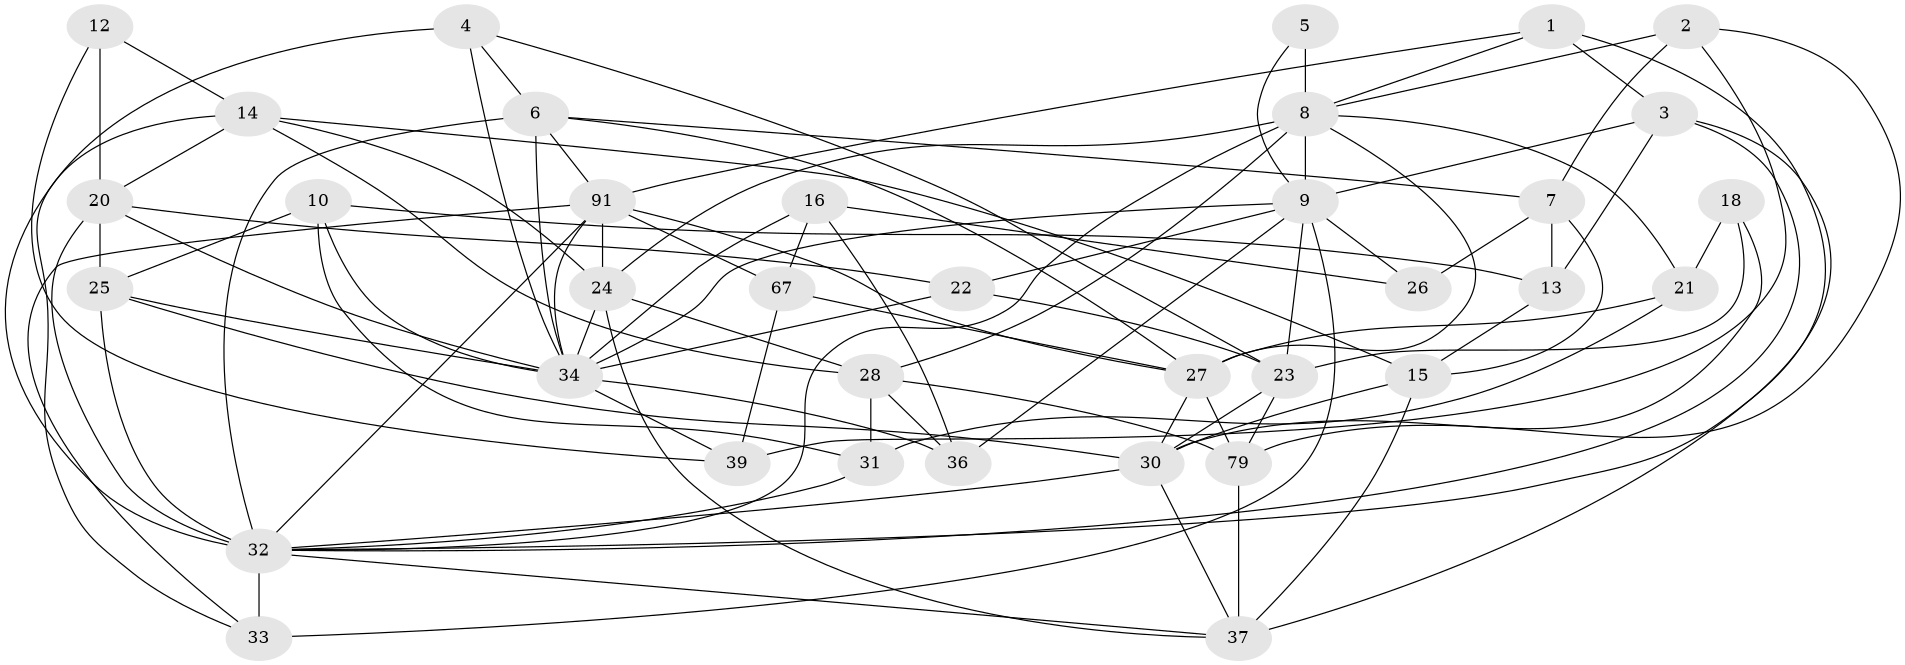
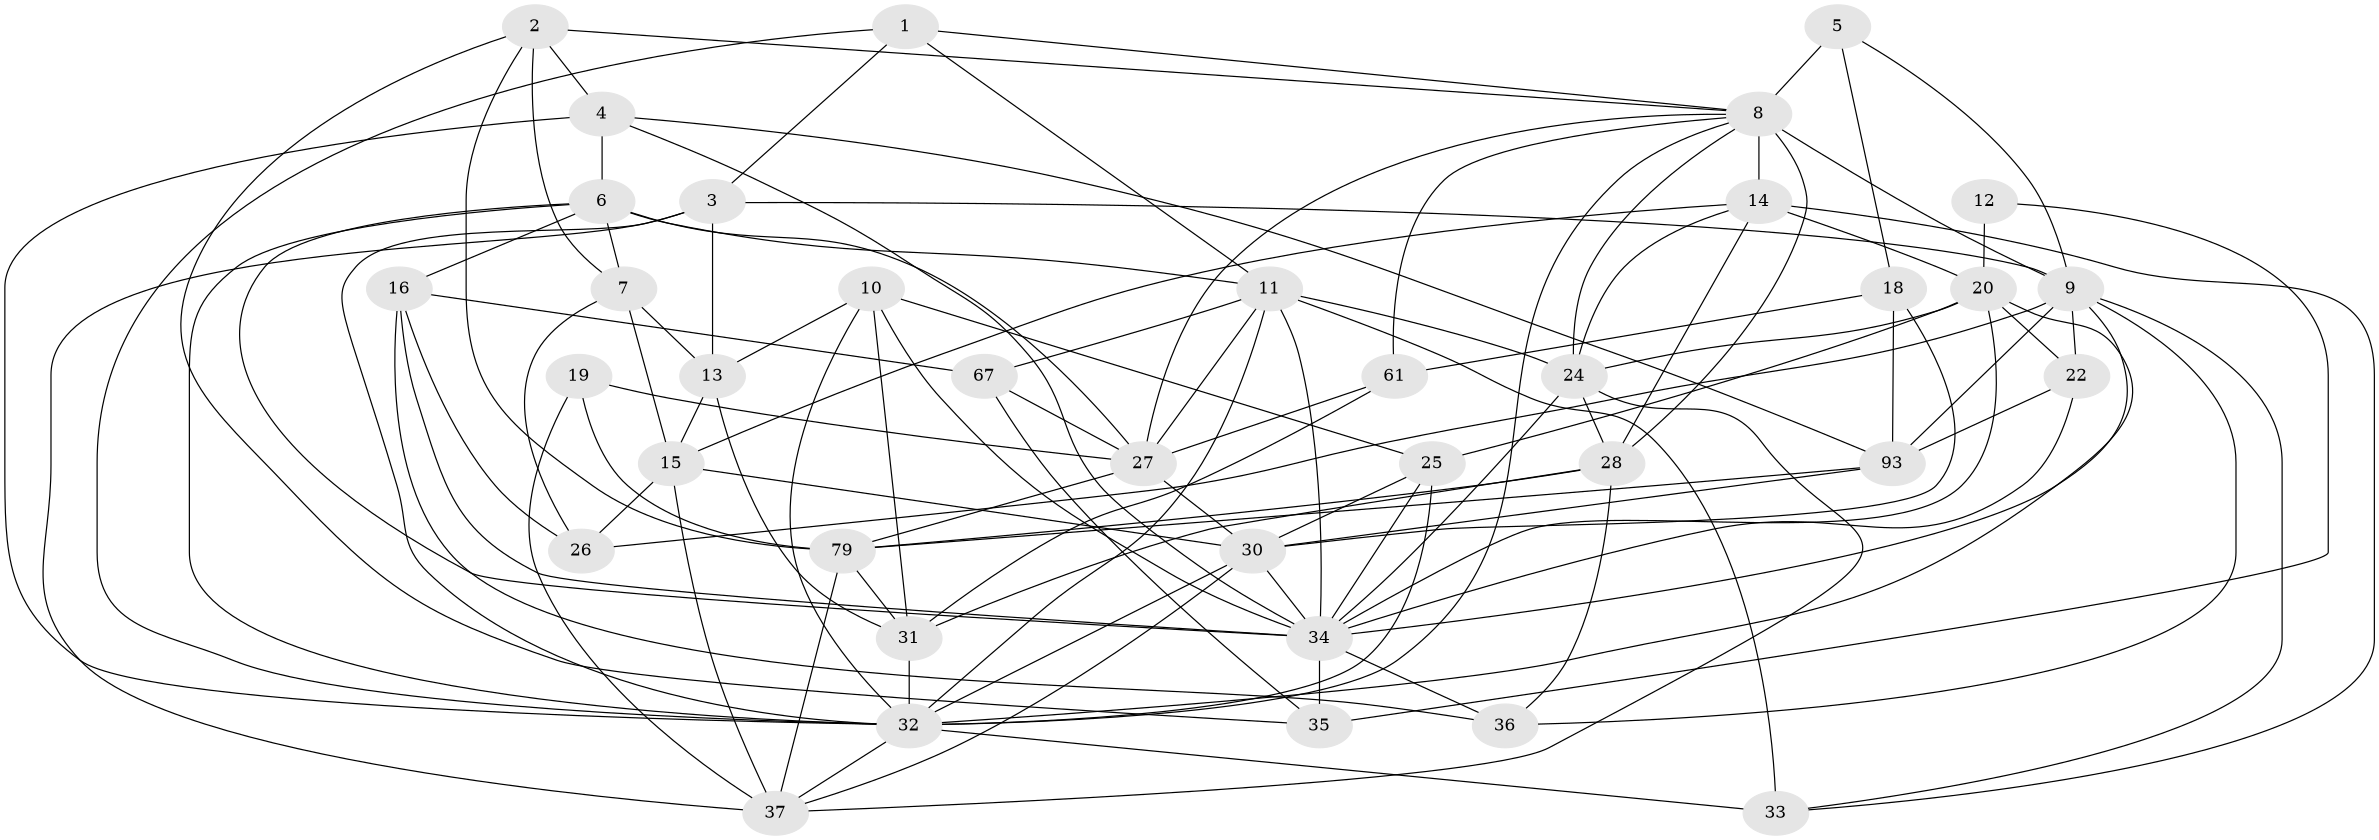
edge "2" -- "4": added
edge "12" -- "14": now "8" -- "14"
edge "5" -- "18": added
node "91": label "91" -> "11"
edge "6" -- "16": added
node "21": label "21" -> "61"
edge "20" -- "24": added
node "19": added
node "23": label "23" -> "93"
node "39": label "39" -> "35"
edge "15" -- "26": added
edge "10" -- "32": added
edge "13" -- "31": added
edge "79" -- "31": added
edge "30" -- "34": added
